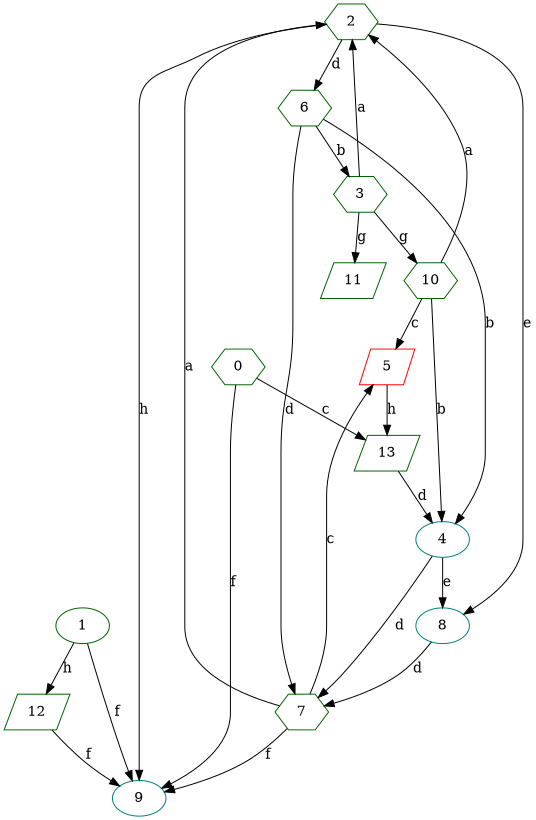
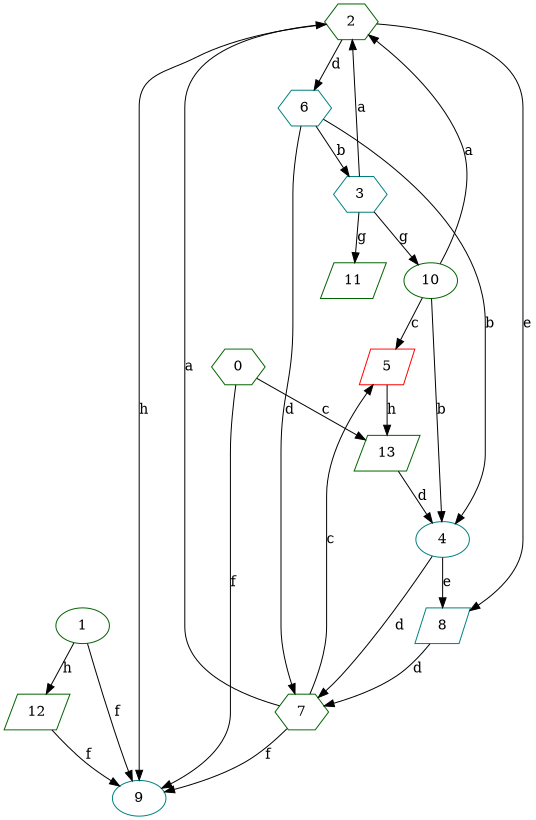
node "6": color darkgreen -> teal
node "3": color darkgreen -> teal
node "10": shape hexagon -> ellipse
node "8": shape ellipse -> parallelogram
